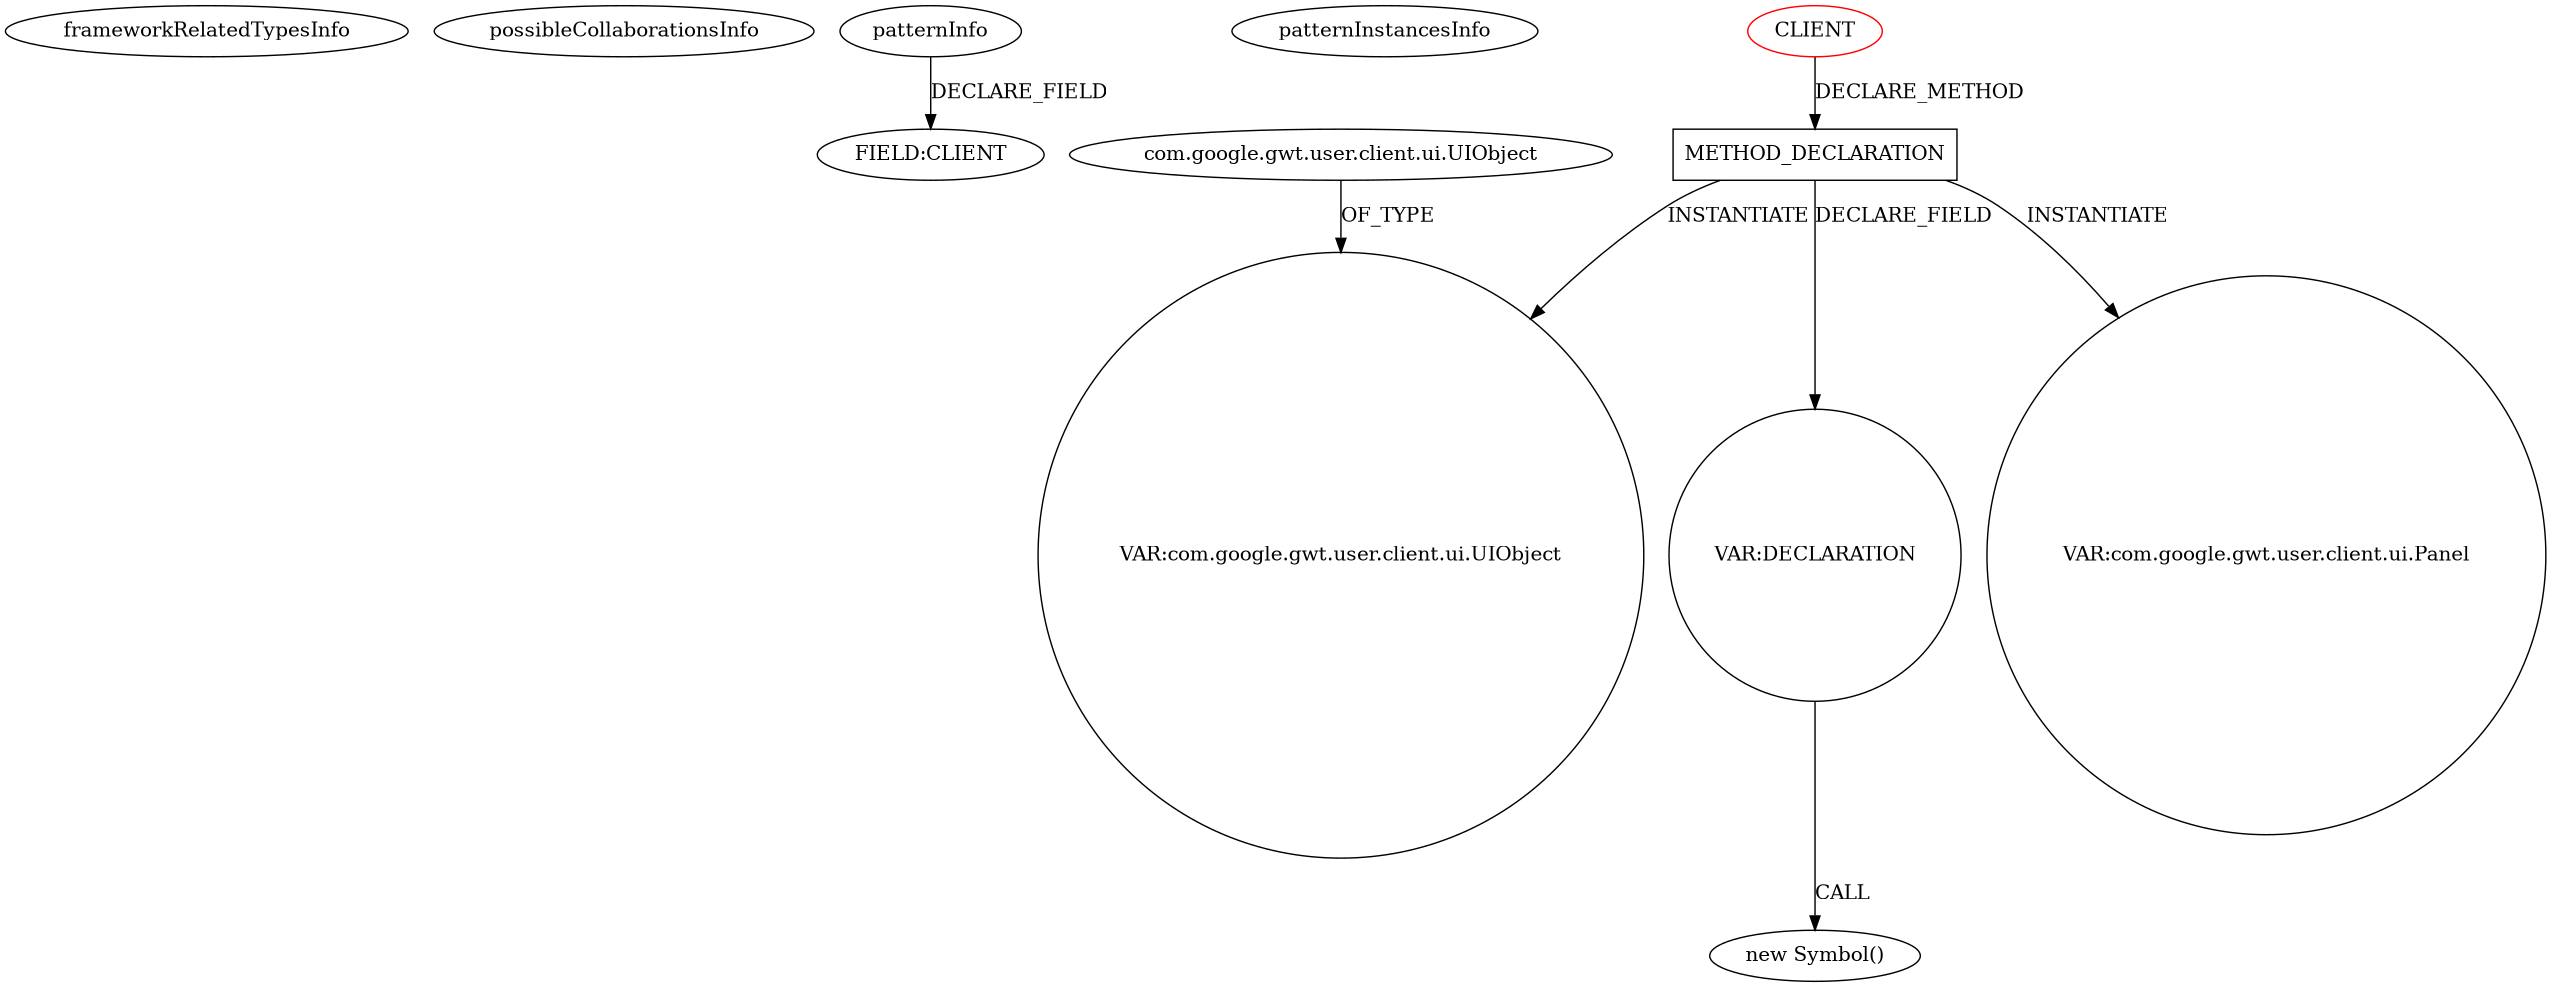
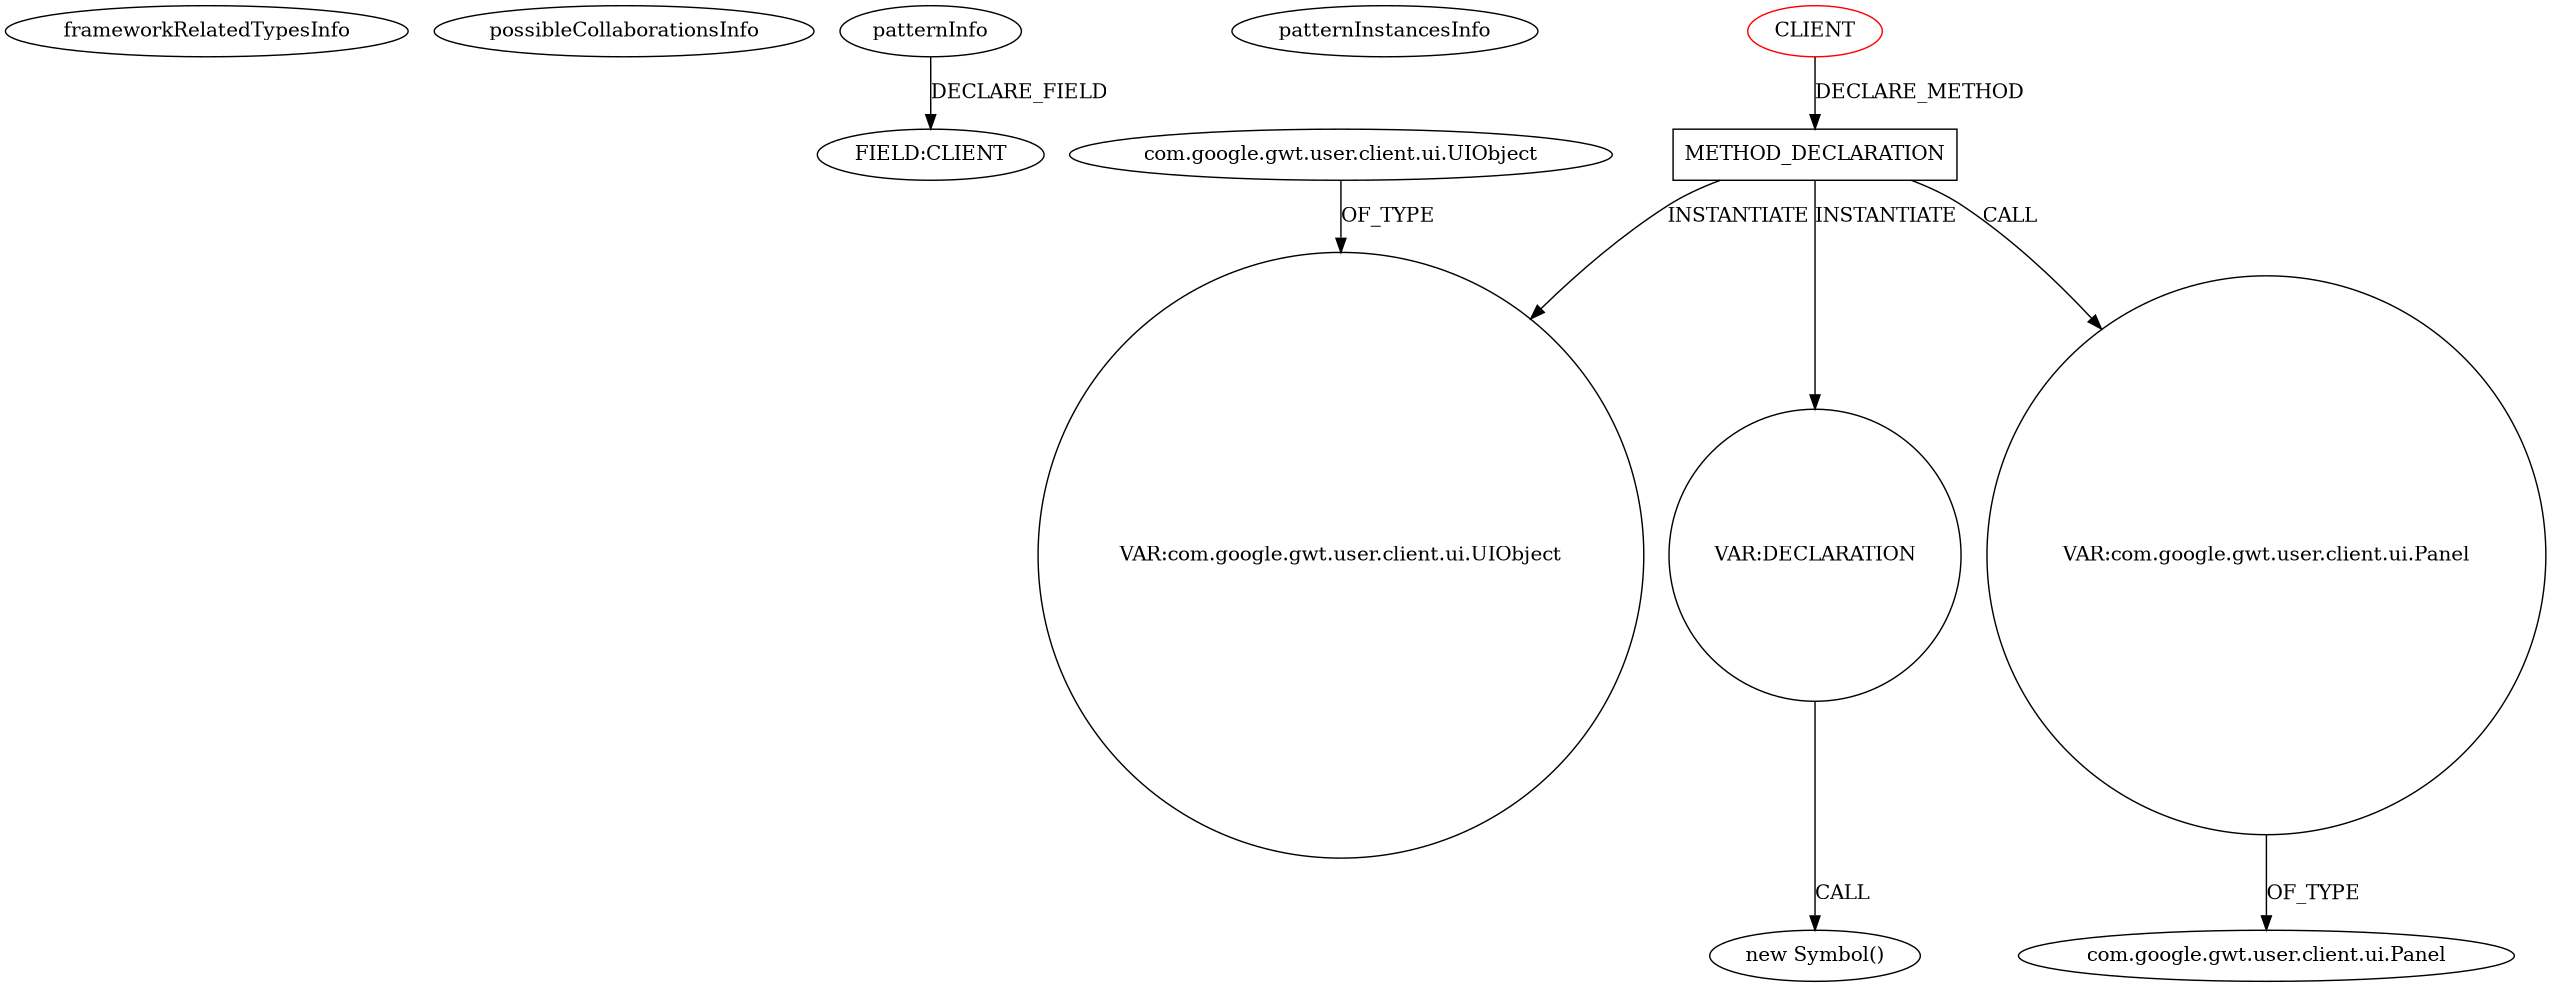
edge "METHOD_DECLARATION" -> "VAR:DECLARATION": label "DECLARE_FIELD" -> "INSTANTIATE"
edge "METHOD_DECLARATION" -> "VAR:com.google.gwt.user.client.ui.Panel": label "INSTANTIATE" -> "CALL"
node "com.google.gwt.user.client.ui.Panel": added
